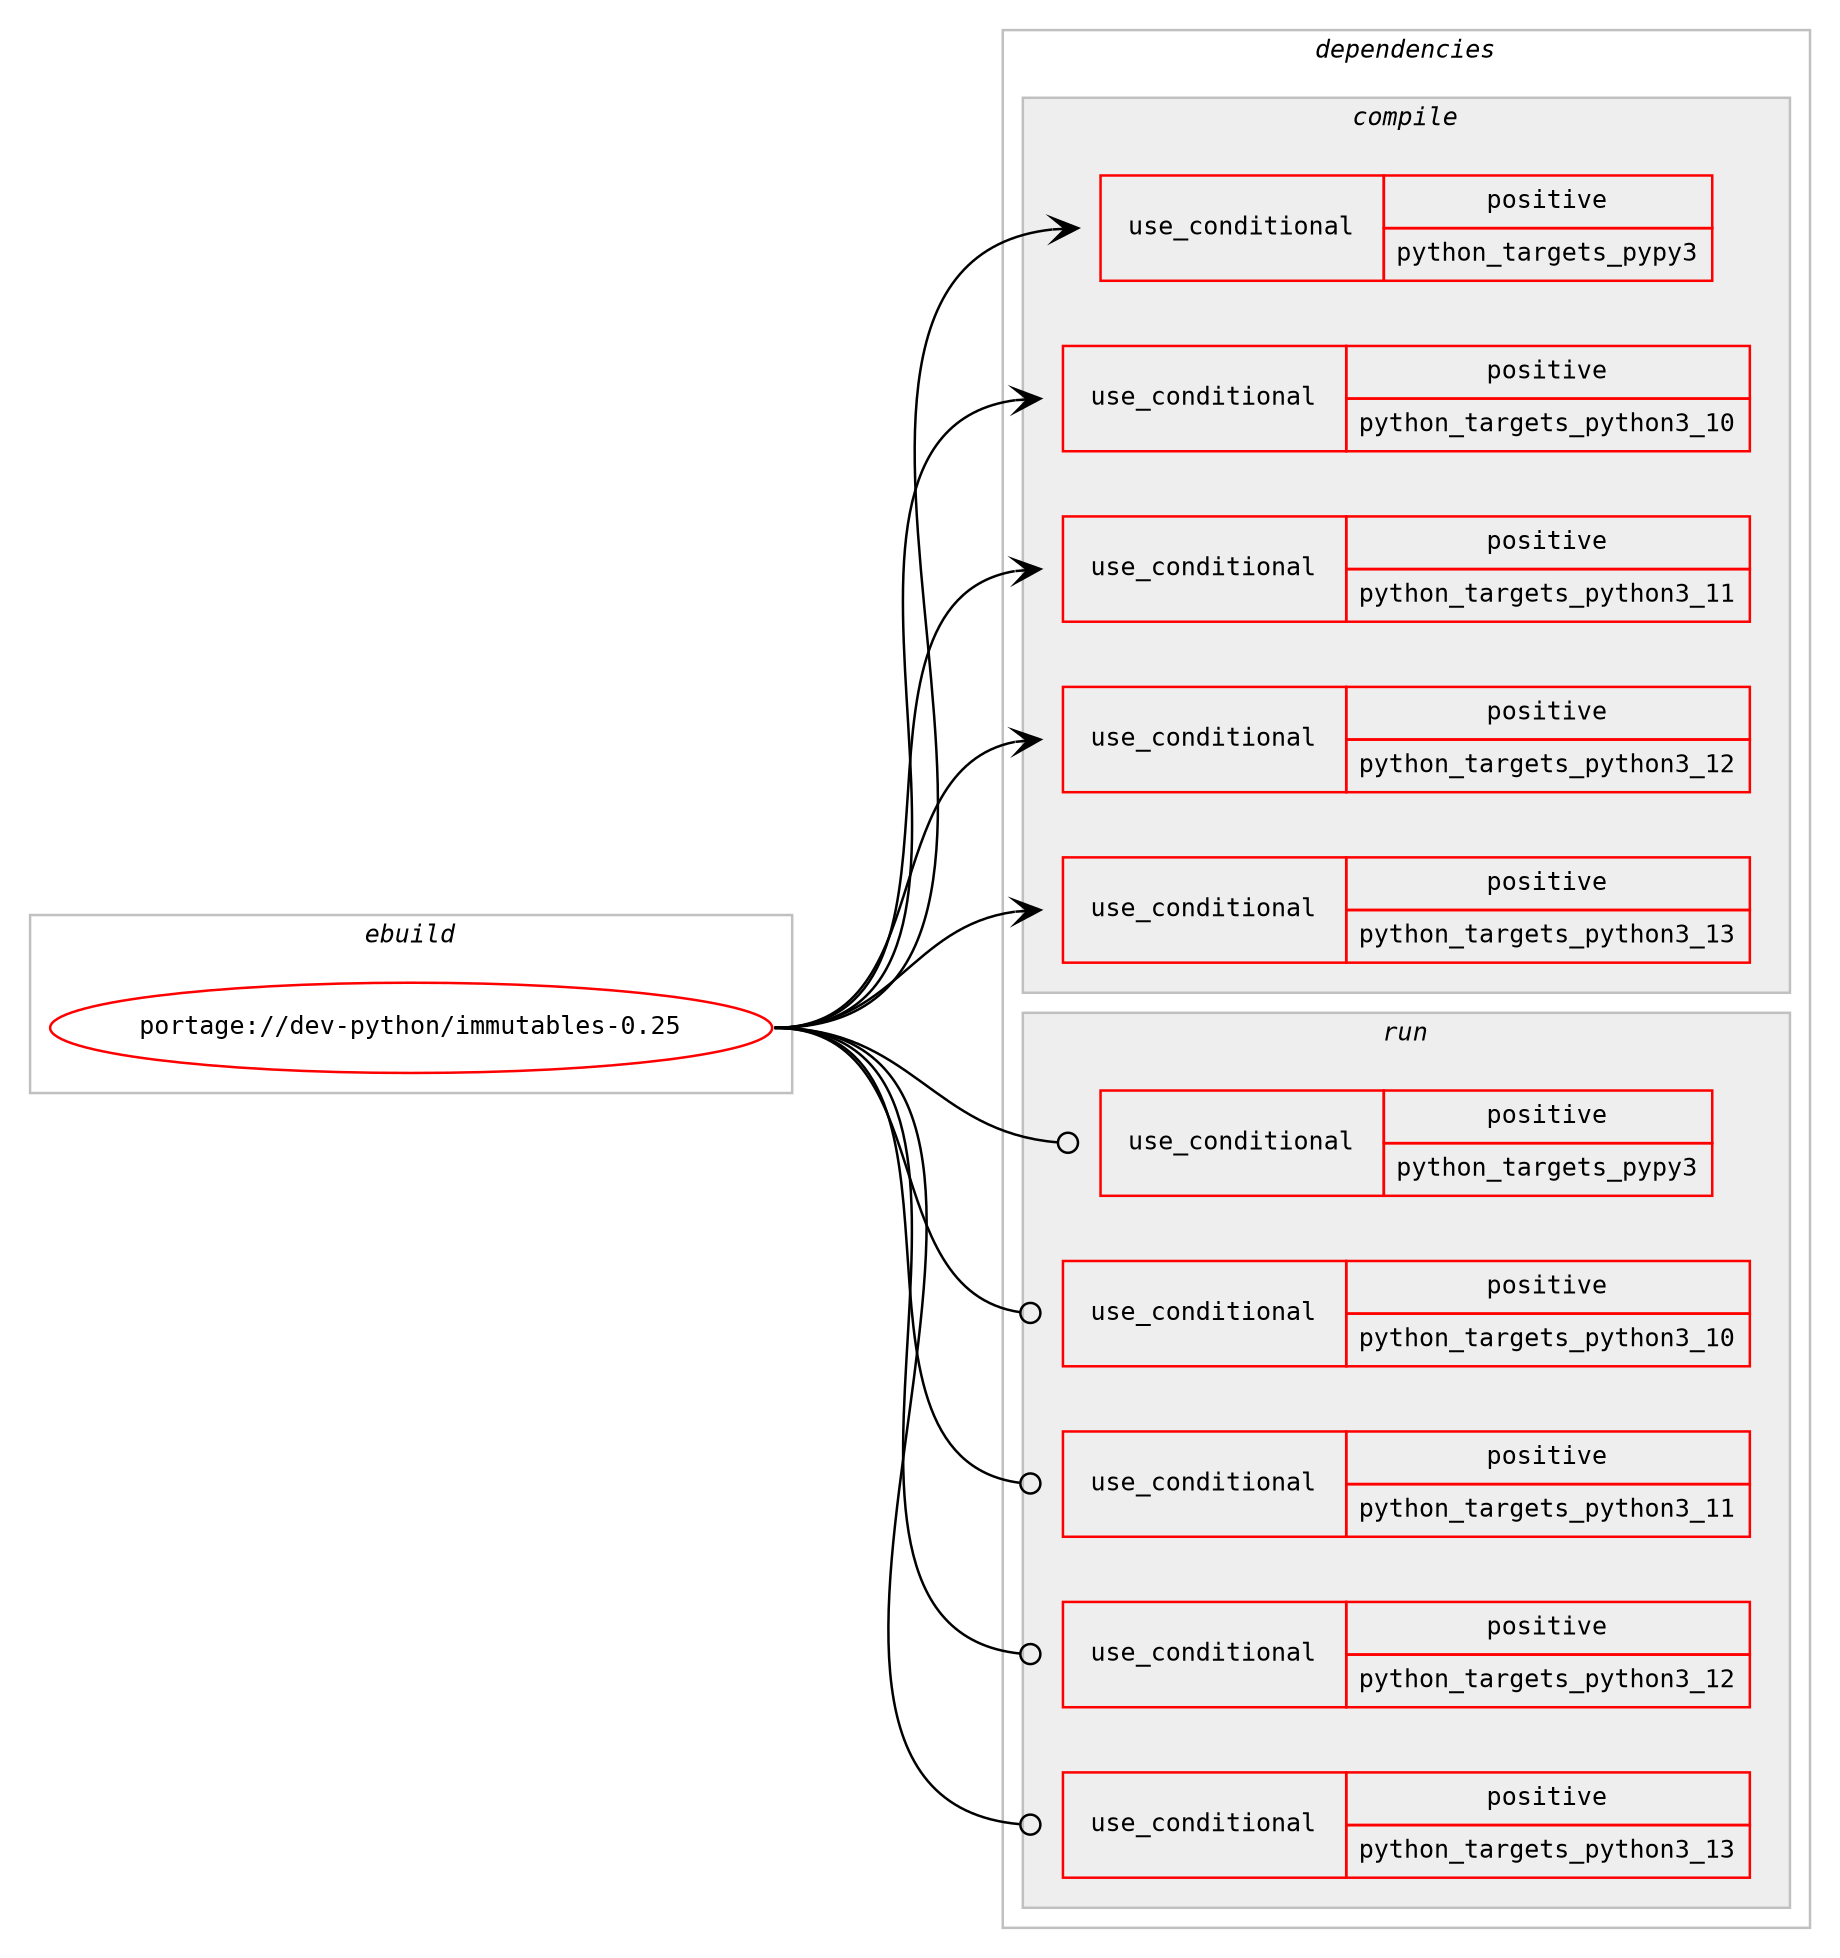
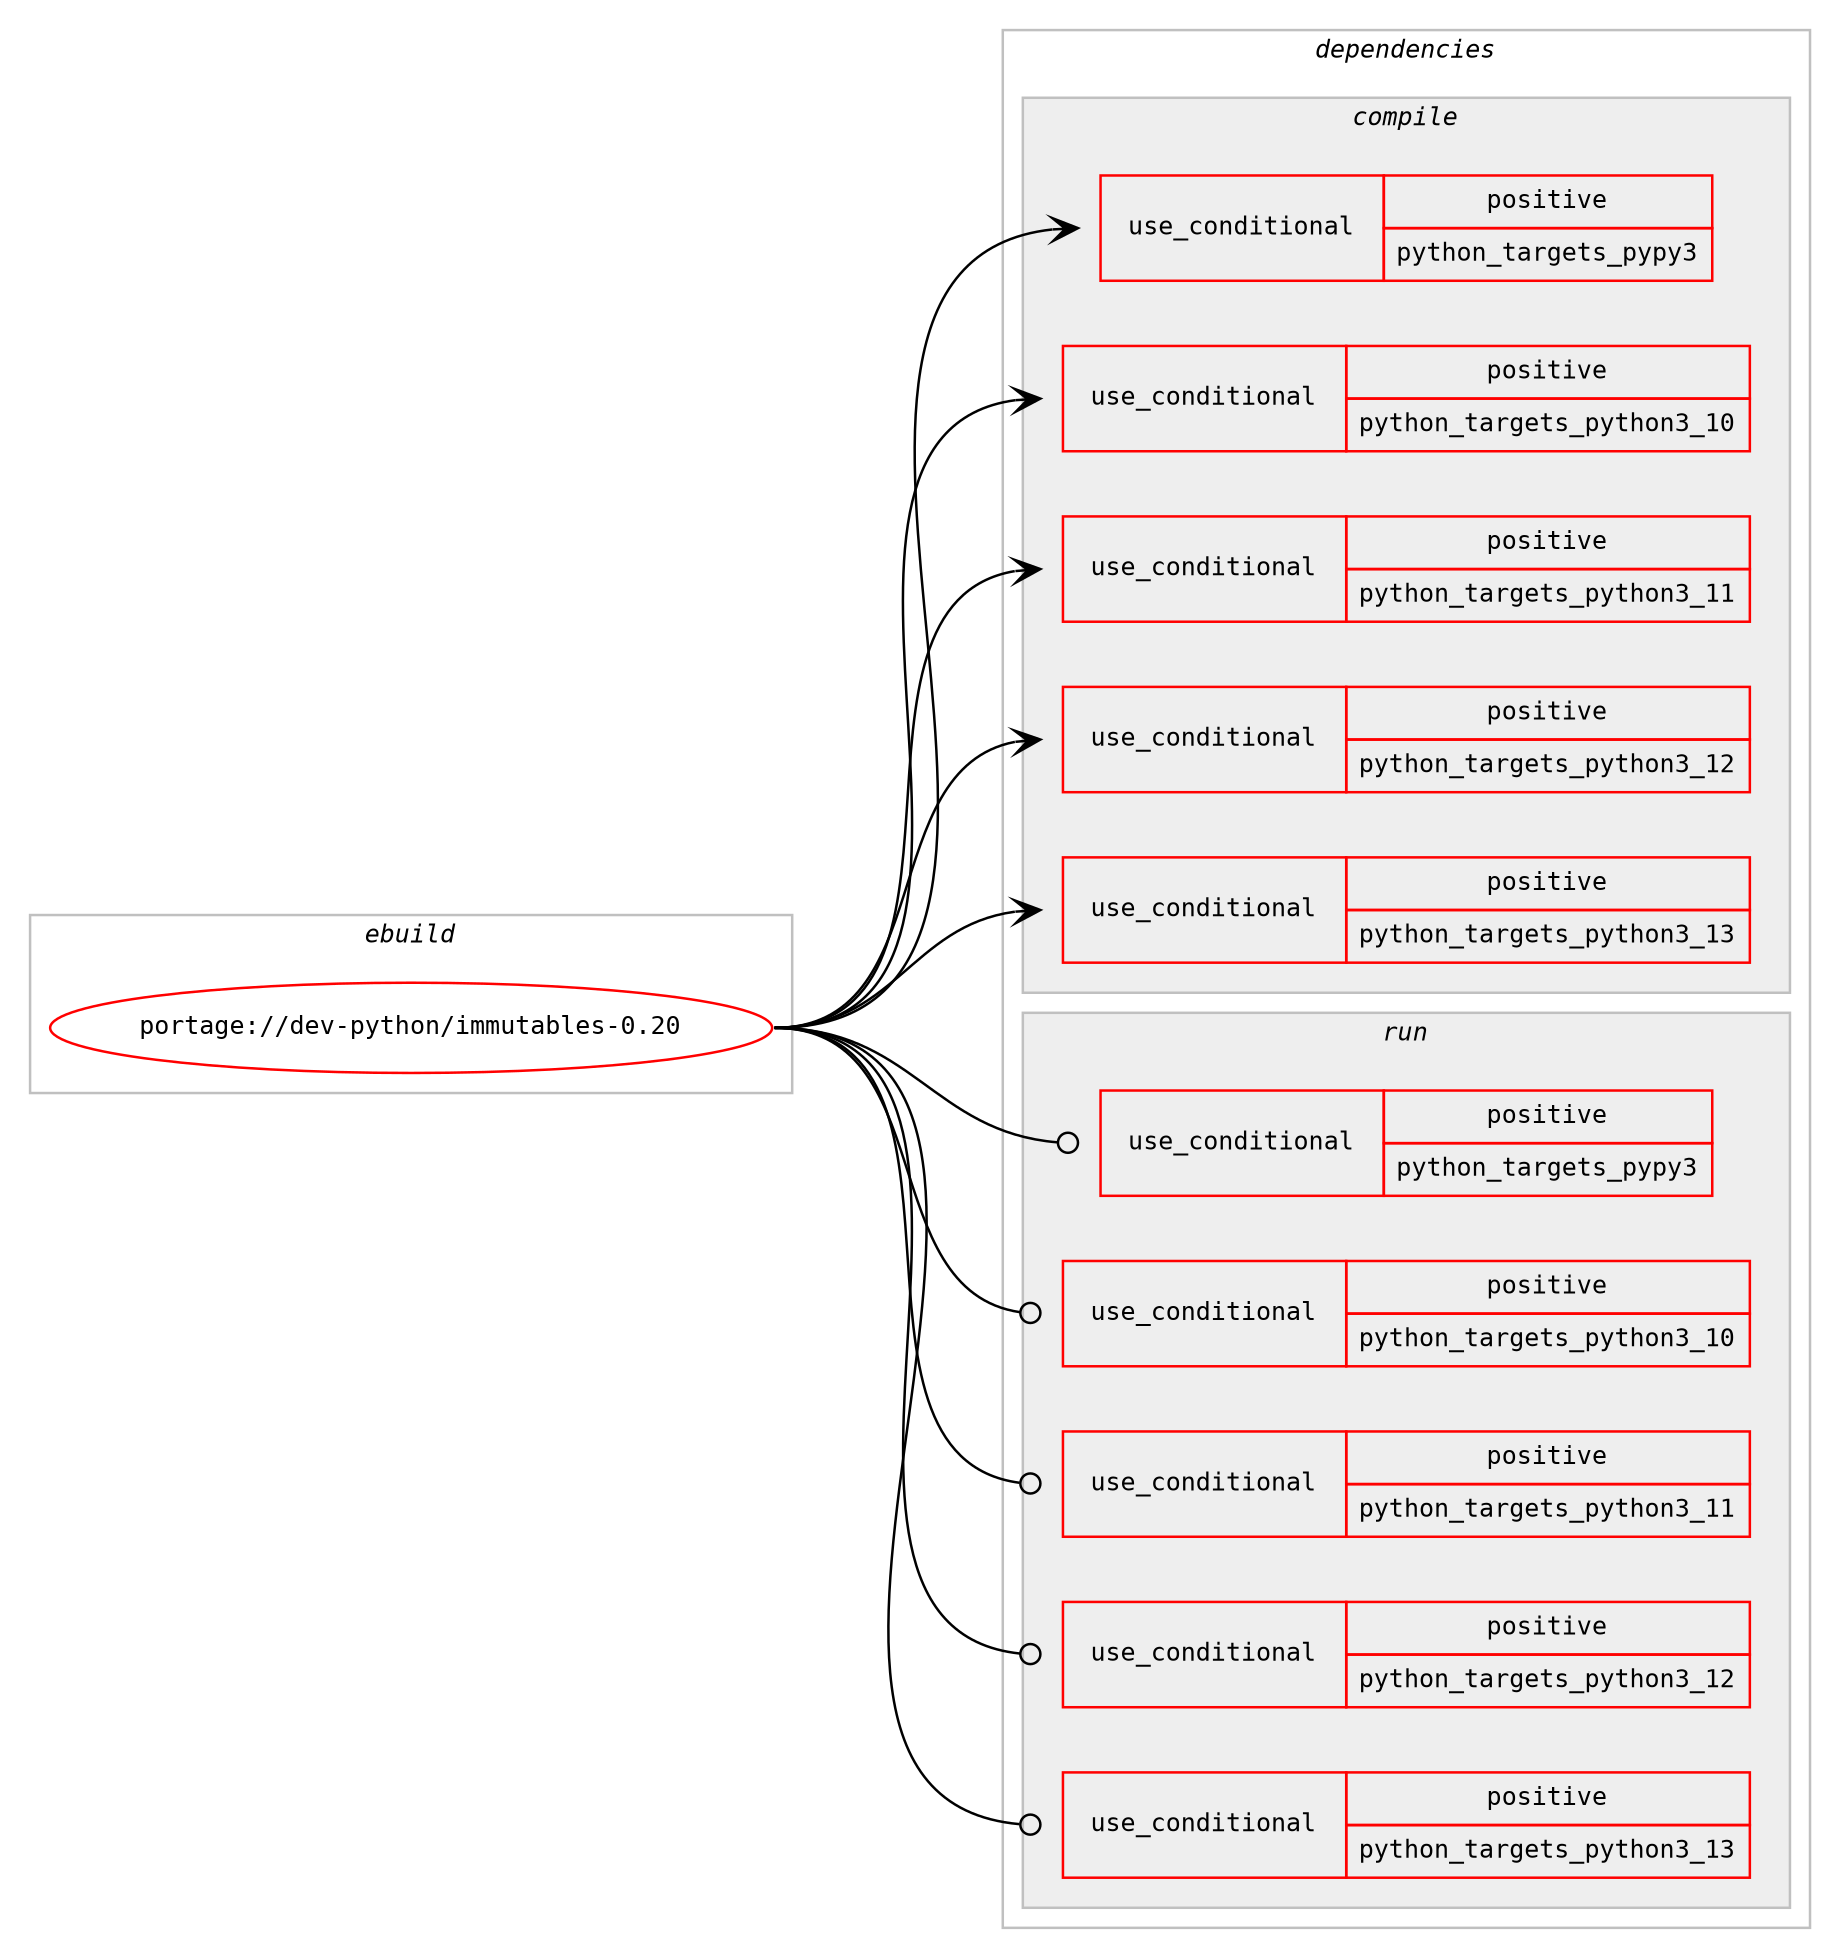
node "portage://dev-python/immutables-0.25": label "portage://dev-python/immutables-0.25" -> "portage://dev-python/immutables-0.20"
